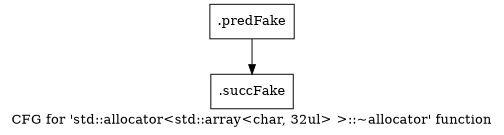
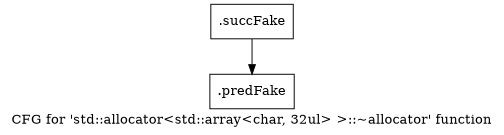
edge ".predFake" -> ".succFake": reversed
